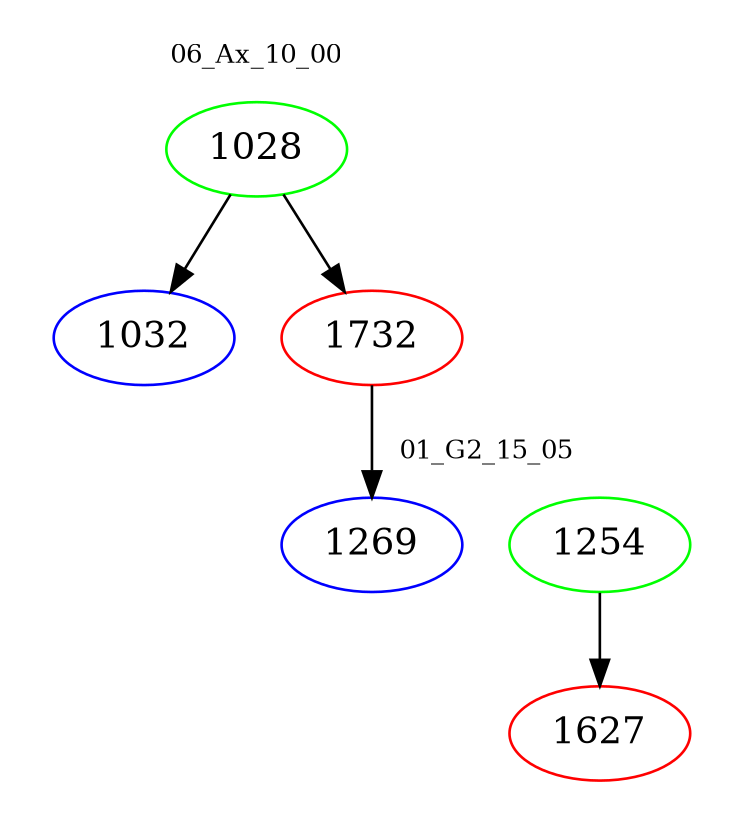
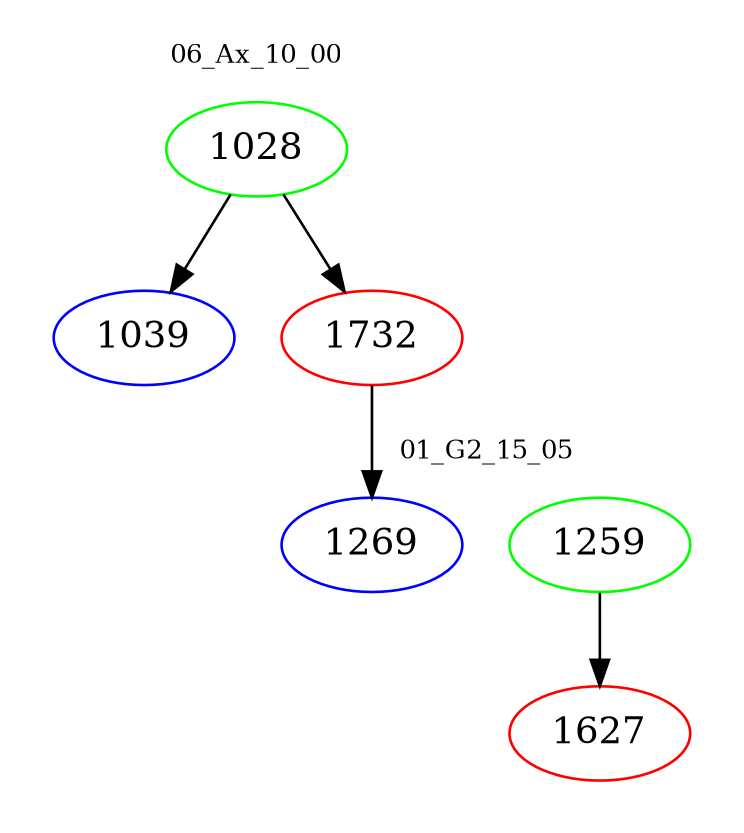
node "1032": label "1032" -> "1039"
node "1254": label "1254" -> "1259"
